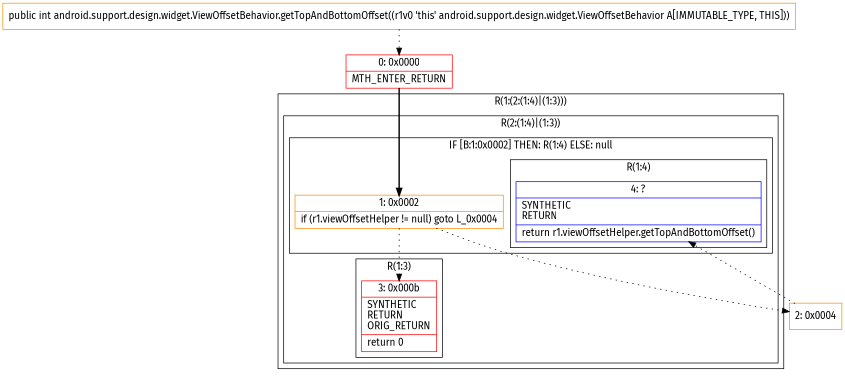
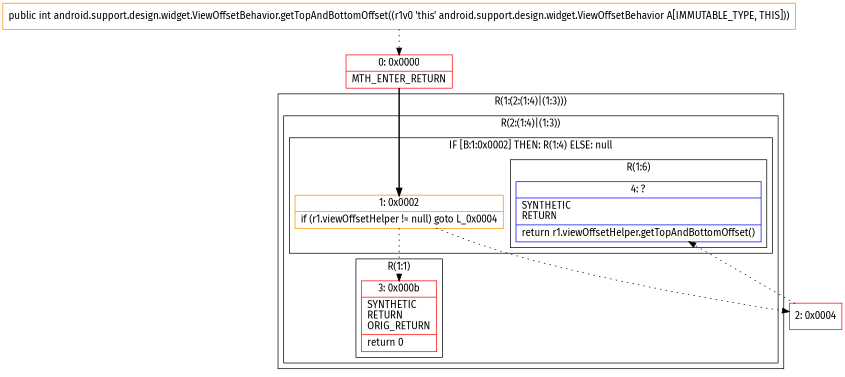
cluster "R(1:4)": label "R(1:4)" -> "R(1:6)"
cluster "R(1:3)": label "R(1:3)" -> "R(1:1)"
node "2: 0x0004": color darkorange -> red
